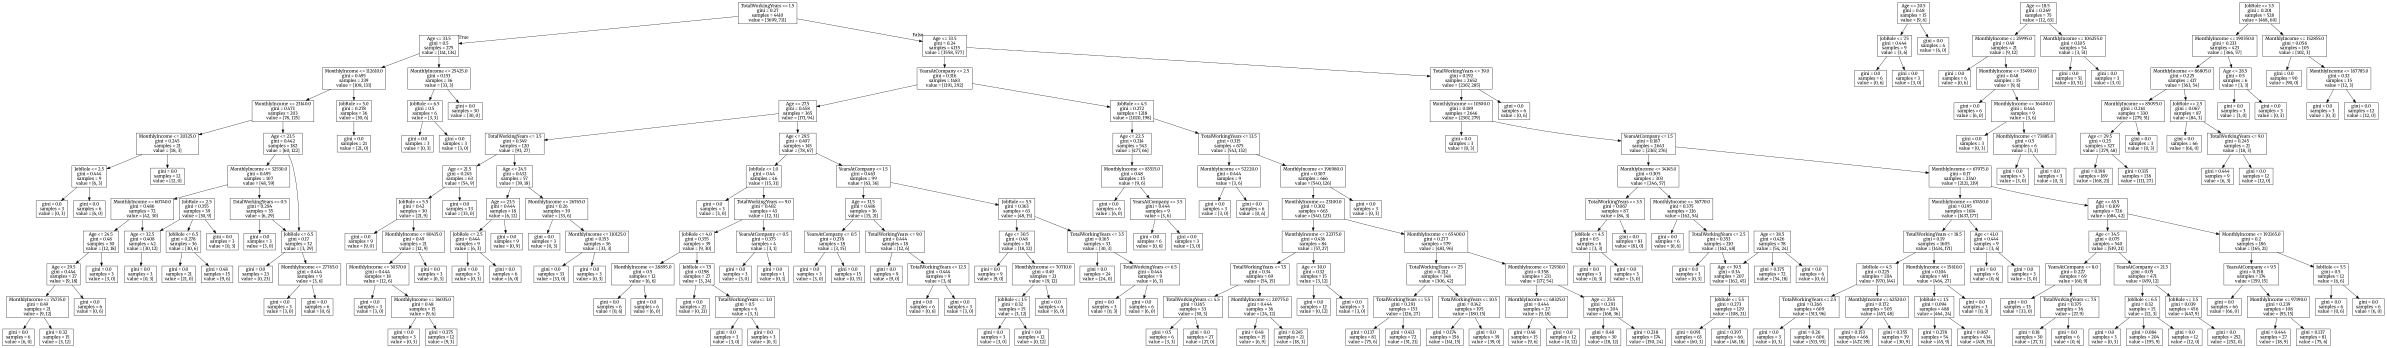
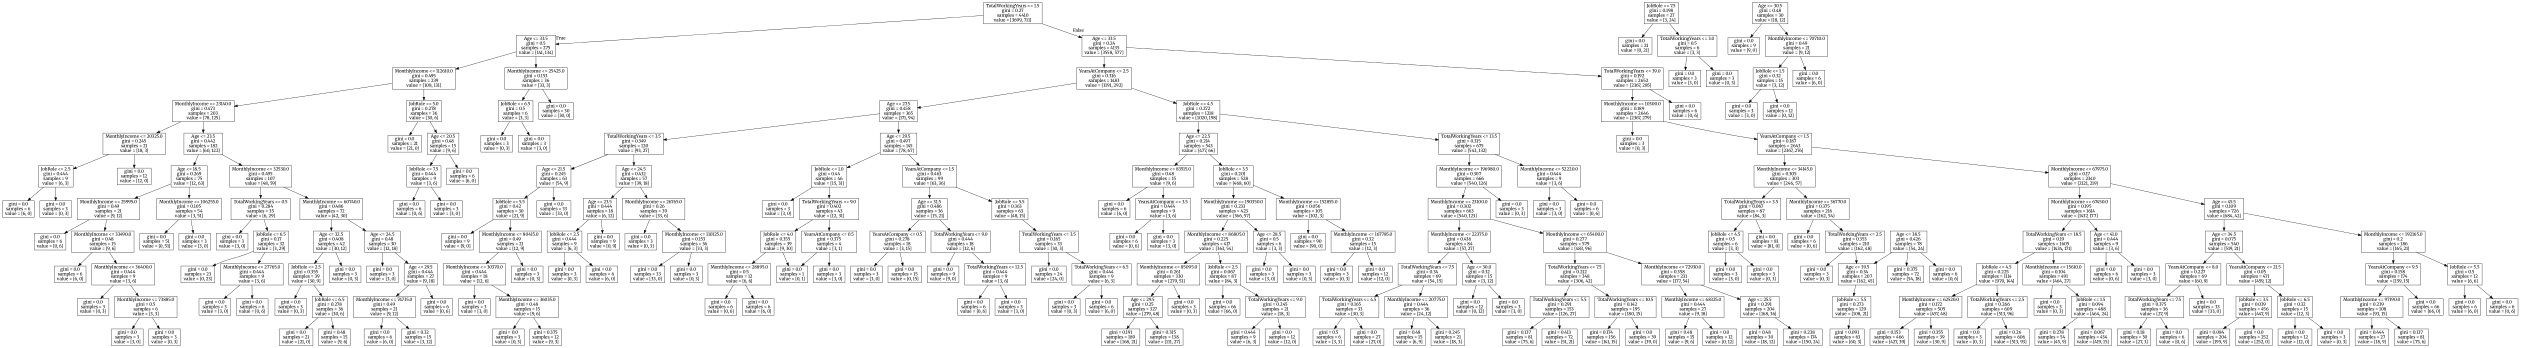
edge "JobRole <= 5.0 gini = 0.278 samples = 36 value = [30, 6]" -> "Age <= 20.5 gini = 0.48 samples = 15 value = [9, 6]": added
edge "Age <= 22.5 gini = 0.214 samples = 543 value = [477, 66]" -> "JobRole <= 3.5 gini = 0.201 samples = 528 value = [468, 60]": added
node "gini = 0.198 samples = 189 value = [168, 21]": label "gini = 0.198 samples = 189 value = [168, 21]" -> "gini = 0.191 samples = 189 value = [168, 21]"
edge "Age <= 23.5 gini = 0.442 samples = 182 value = [60, 122]" -> "JobRole <= 6.5 gini = 0.17 samples = 32 value = [3, 29]": now "Age <= 23.5 gini = 0.442 samples = 182 value = [60, 122]" -> "Age <= 18.5 gini = 0.269 samples = 75 value = [12, 63]"
edge "JobRole <= 2.5 gini = 0.355 samples = 39 value = [30, 9]" -> "Age <= 32.5 gini = 0.408 samples = 42 value = [30, 12]": reversed
edge "JobRole <= 5.5 gini = 0.363 samples = 63 value = [48, 15]" -> "Age <= 30.5 gini = 0.48 samples = 30 value = [18, 12]": removed
edge "JobRole <= 4.0 gini = 0.355 samples = 39 value = [9, 30]" -> "JobRole <= 7.5 gini = 0.198 samples = 27 value = [3, 24]": now "JobRole <= 4.0 gini = 0.355 samples = 39 value = [9, 30]" -> "gini = 0.0 samples = 1 value = [0, 1]"
edge "JobRole <= 6.5 gini = 0.32 samples = 15 value = [12, 3]" -> "gini = 0.084 samples = 204 value = [195, 9]": now "JobRole <= 3.5 gini = 0.039 samples = 456 value = [447, 9]" -> "gini = 0.084 samples = 204 value = [195, 9]"
node "gini = 0.397 samples = 66 value = [48, 18]": removed
